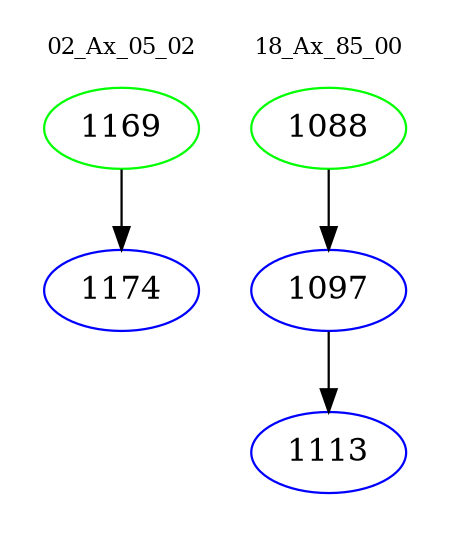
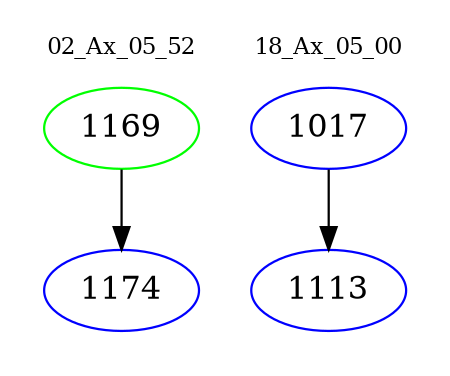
cluster "02_Ax_05_02": label "02_Ax_05_02" -> "02_Ax_05_52"
cluster "18_Ax_85_00": label "18_Ax_85_00" -> "18_Ax_05_00"
node "1088": removed
node "1097": label "1097" -> "1017"
